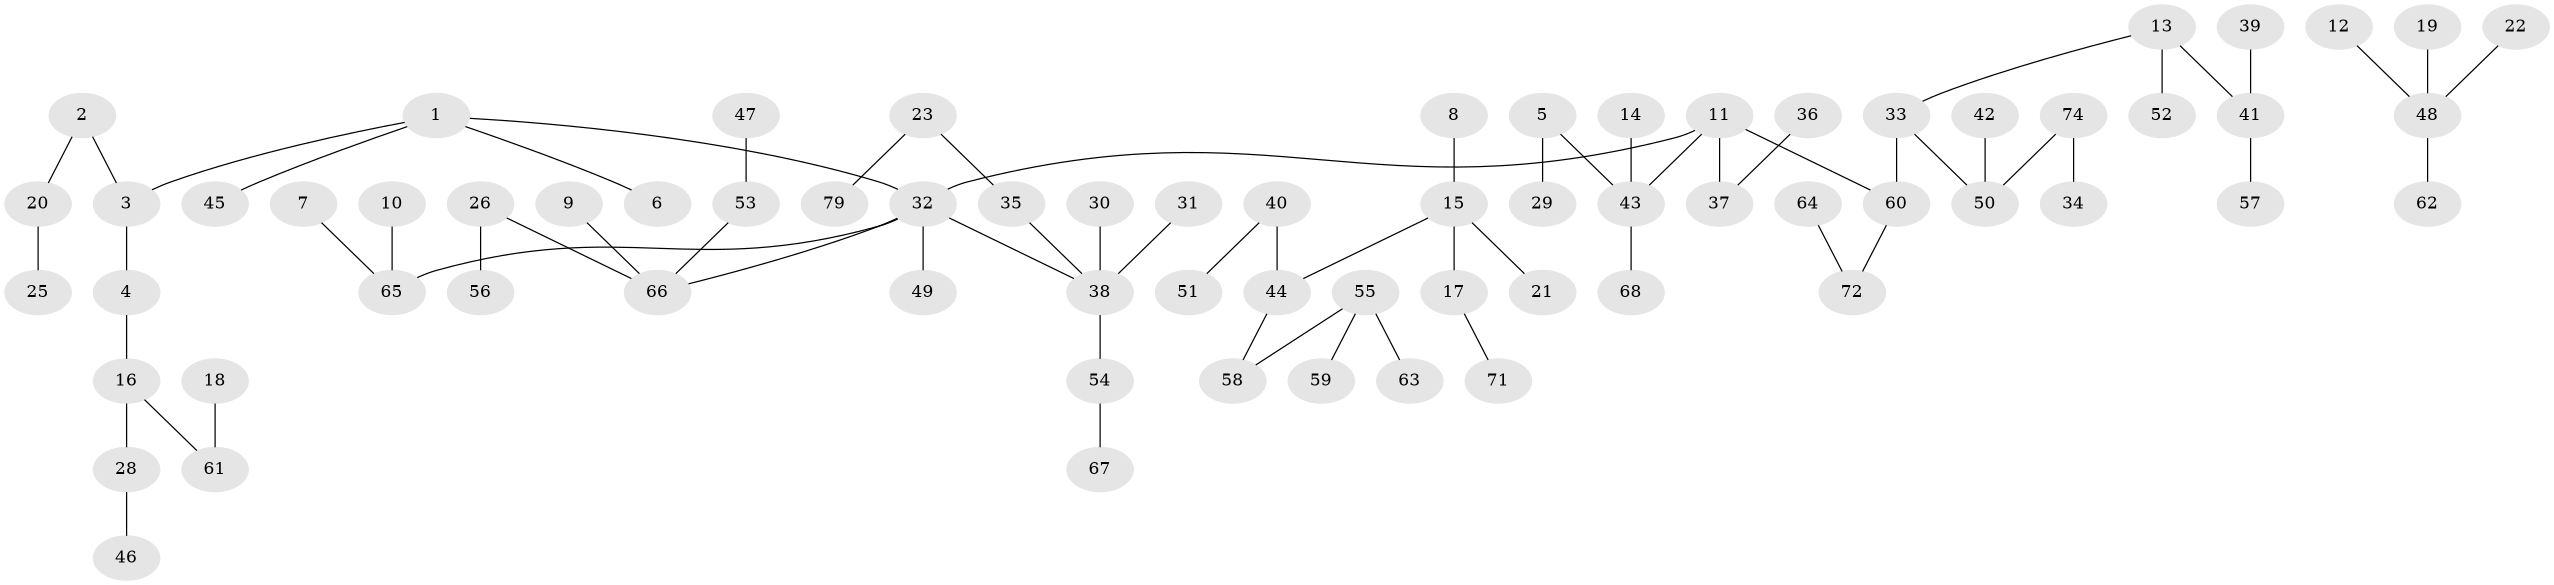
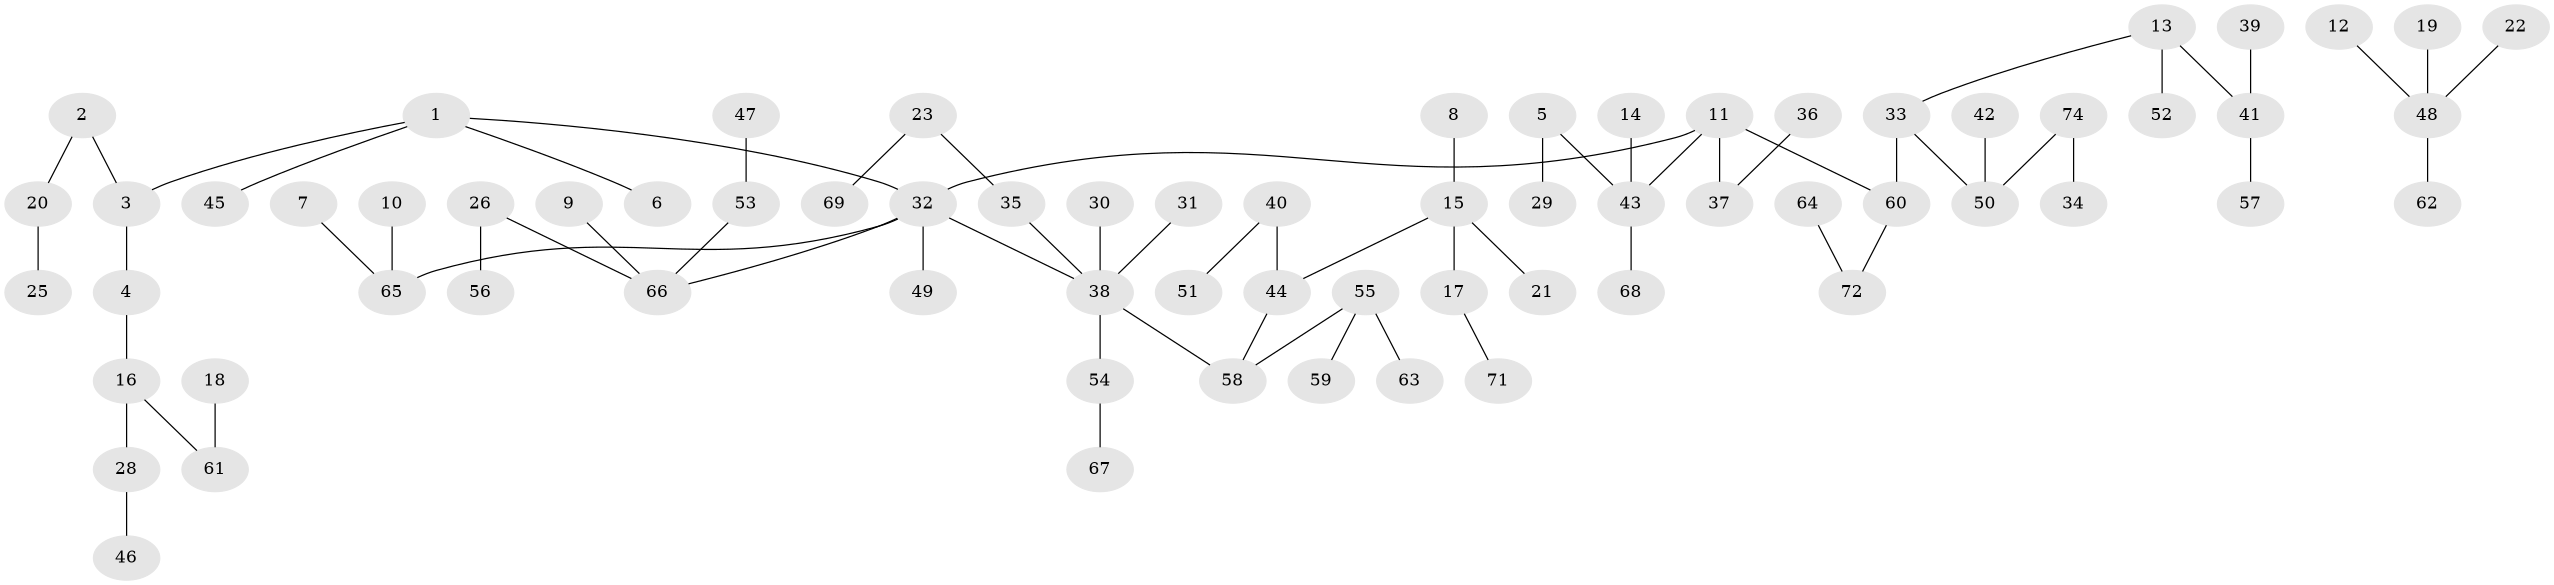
node "79": label "79" -> "69"
edge "38" -- "58": added
